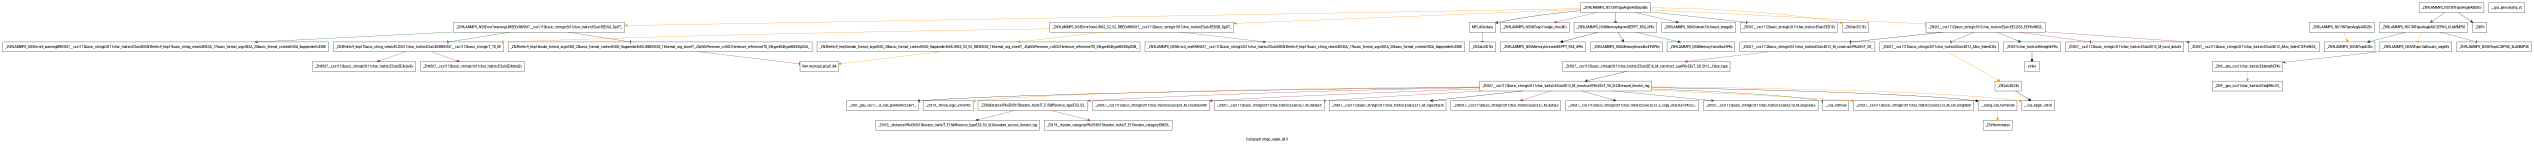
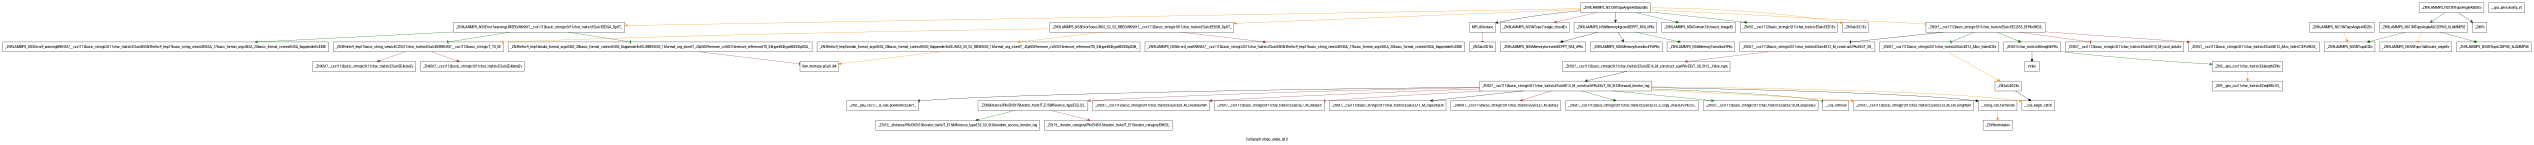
edge "_ZN9LAMMPS_NS13NTopoAngleAll5buildEv" -> "_ZN9LAMMPS_NS6Memory4growIiEEPPT_RS4_iiPKc": arrowhead tee -> vee
edge "_ZN9LAMMPS_NS13NTopoAngleAll5buildEv" -> "_ZNSt7__cxx1112basic_stringIcSt11char_traitsIcESaIcEED1Ev": arrowhead tee -> diamond
edge "_ZN9LAMMPS_NS13NTopoAngleAllC2EPNS_6LAMMPSE" -> "_ZN9LAMMPS_NS5NTopoC2EPNS_6LAMMPSE": arrowhead tee -> diamond
edge "_ZN9LAMMPS_NS5NTopo14allocate_angleEv" -> "_ZN9__gnu_cxx11char_traitsIcE6lengthEPKc": now "_ZNSt11char_traitsIcE6lengthEPKc" -> "_ZN9__gnu_cxx11char_traitsIcE6lengthEPKc"
node "_ZSt19__throw_logic_errorPKc": removed
